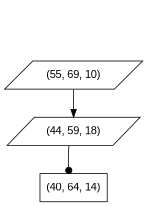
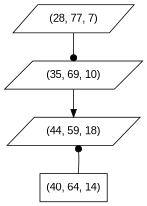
node "(28, 77, 7)": added
node "(55, 69, 10)": label "(55, 69, 10)" -> "(35, 69, 10)"
edge "(44, 59, 18)" -> "(40, 64, 14)": reversed
